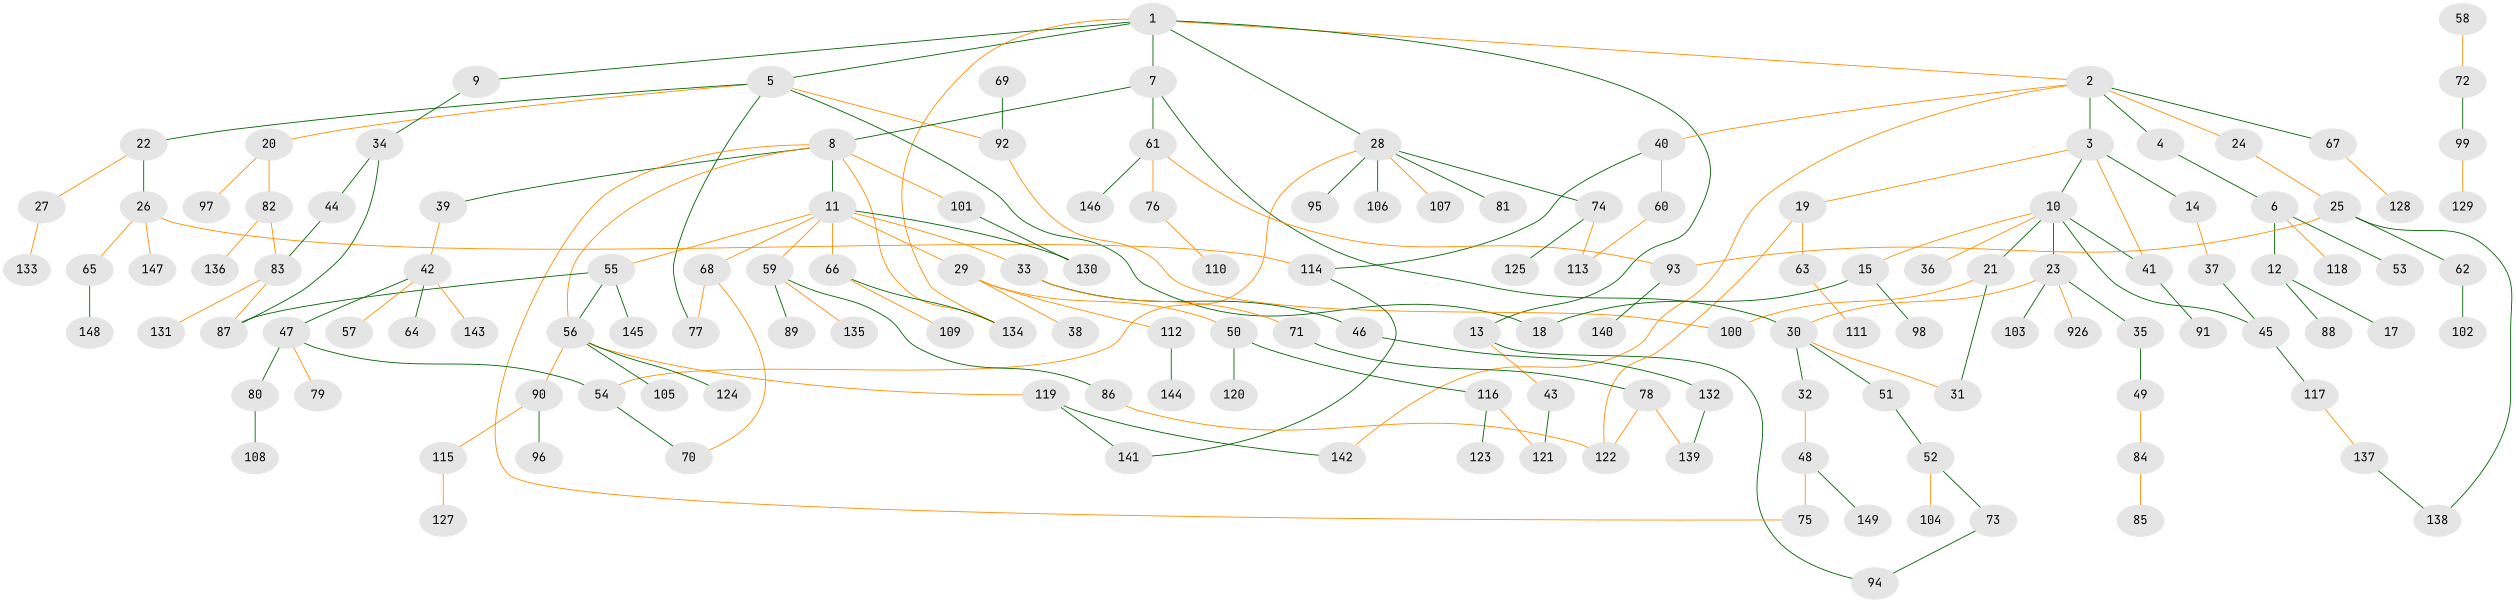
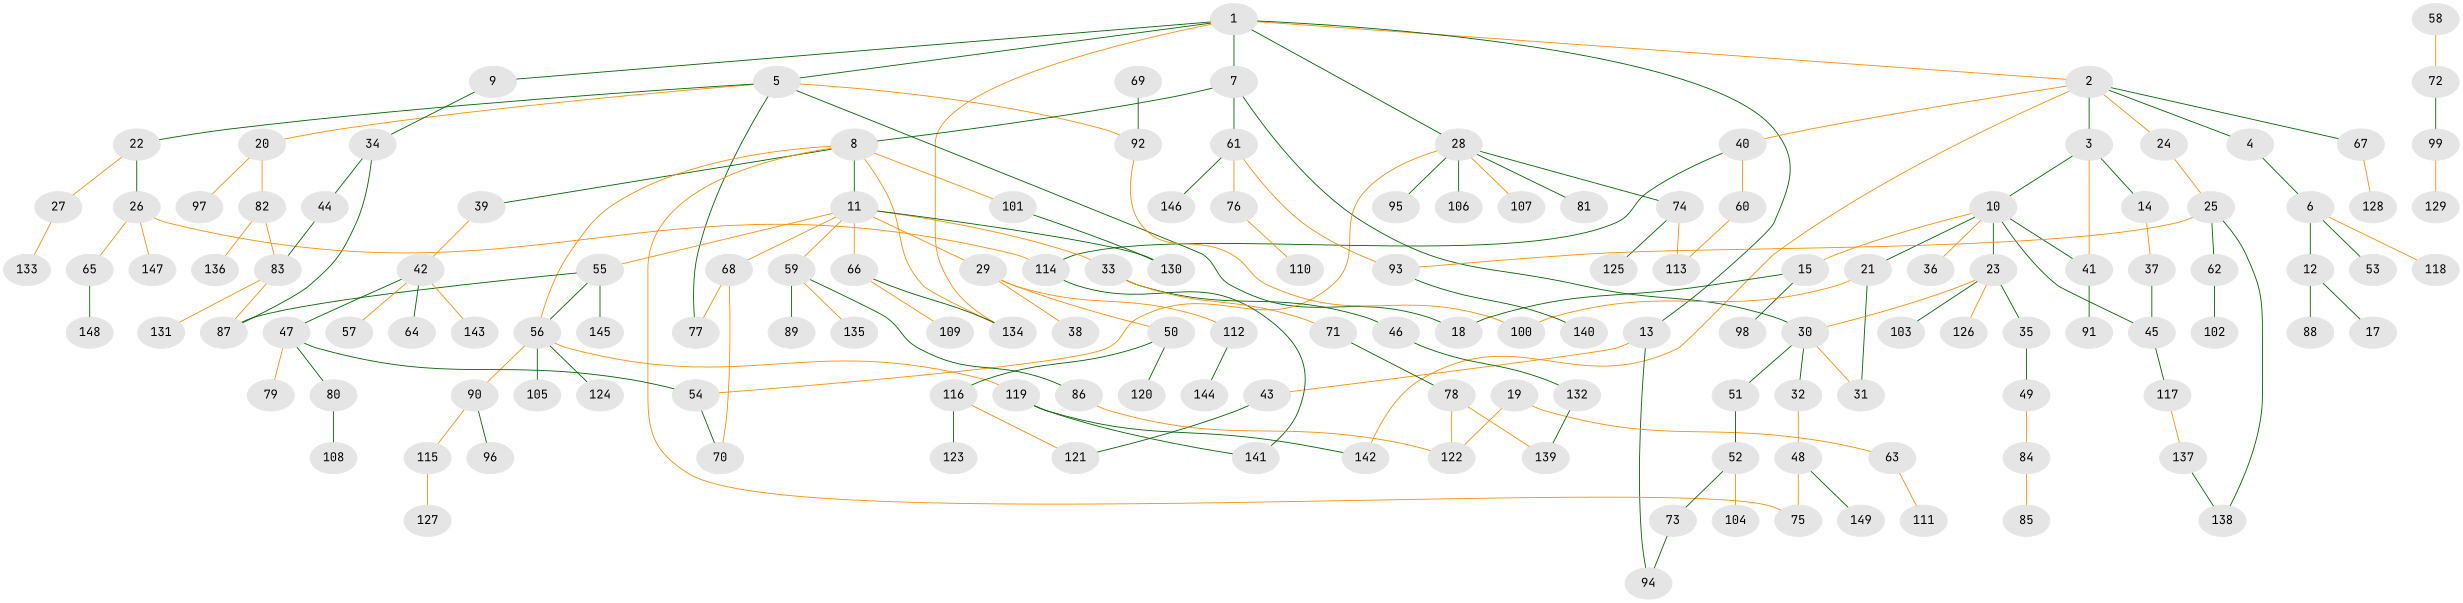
edge "3" -- "19": removed
node "926": label "926" -> "126"
